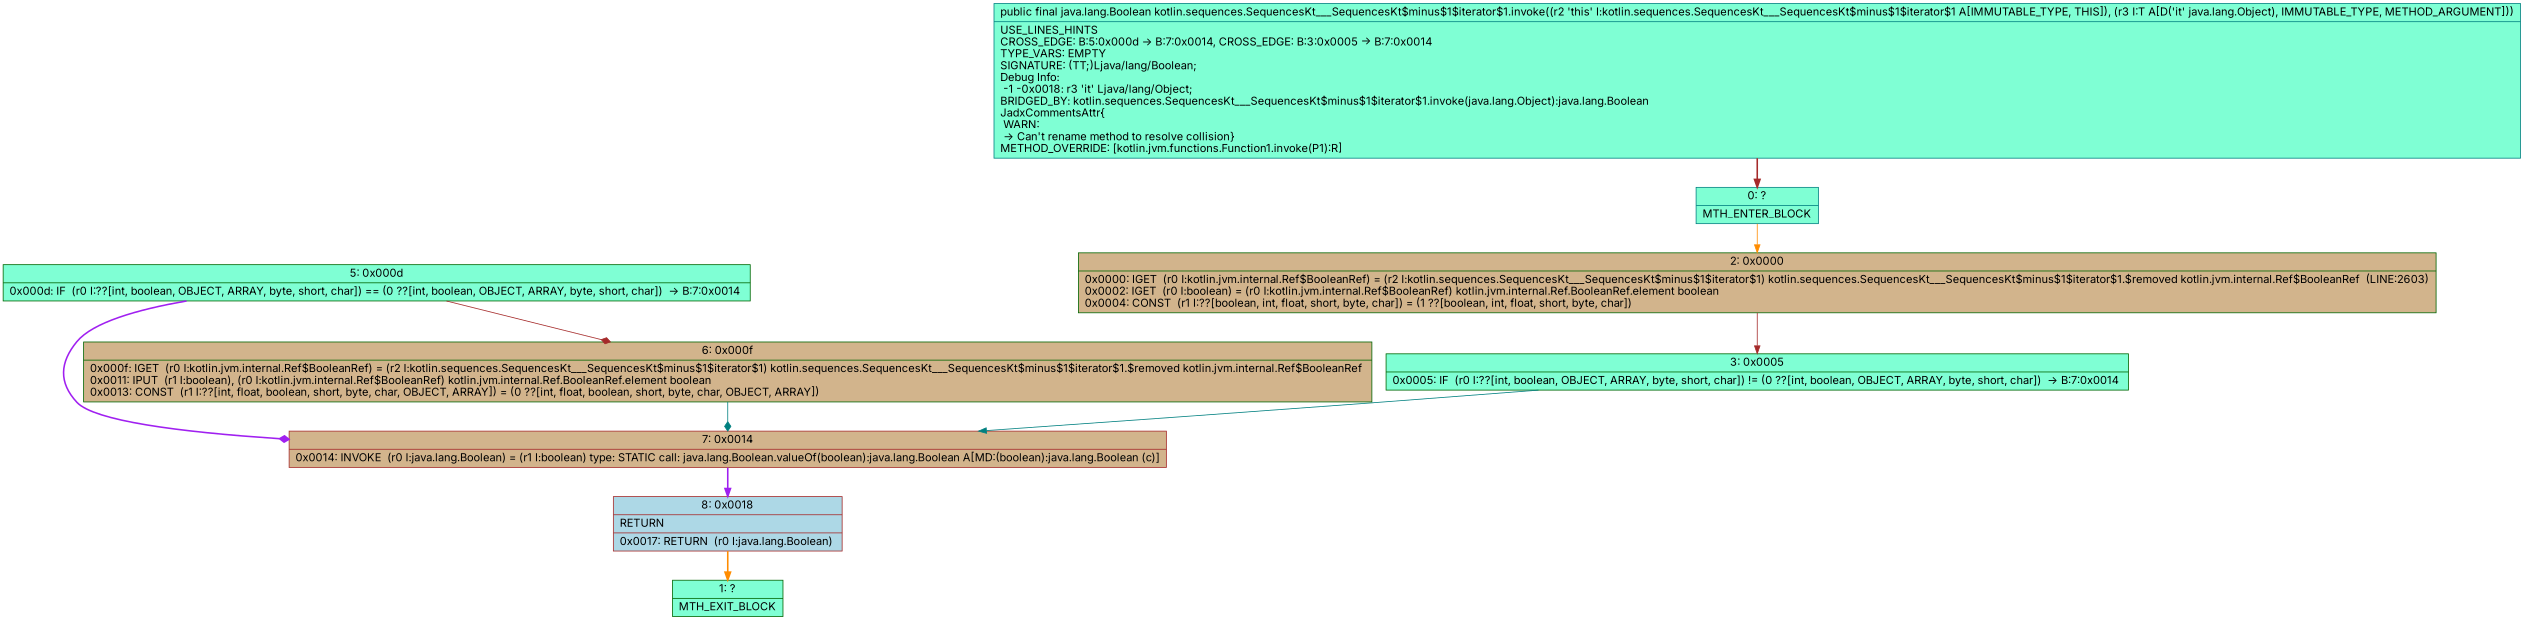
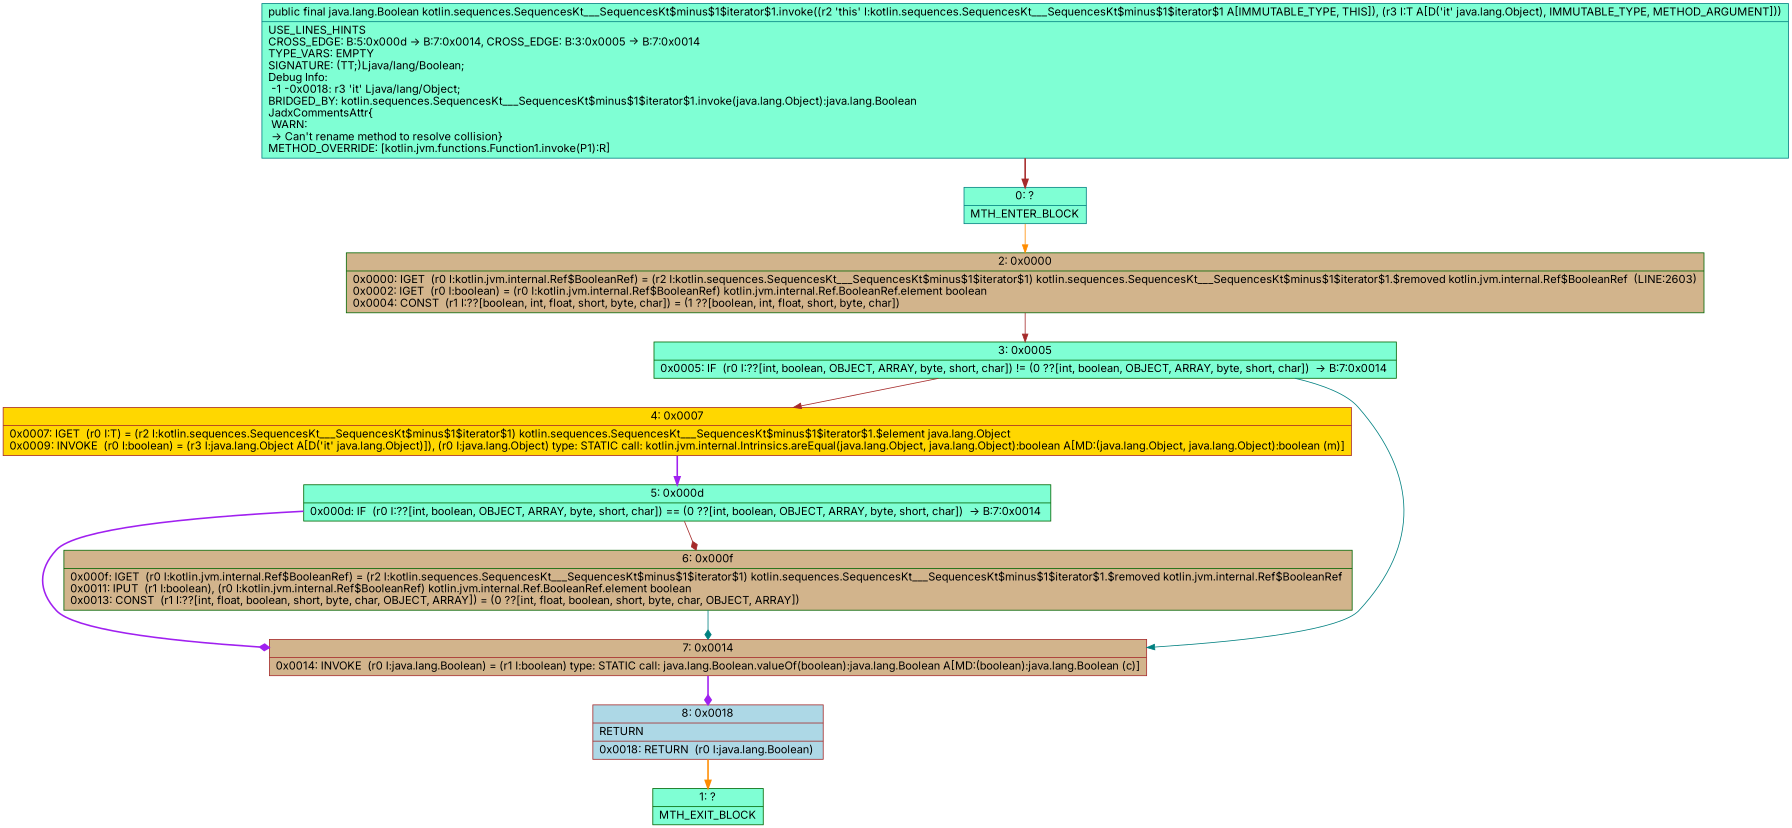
node "4: 0x0007": added
edge "7: 0x0014" -> "8: 0x0018": arrowhead normal -> diamond
node "8: 0x0018": text "0x0017: RETURN  (r0 I:java.lang.Boolean)" -> "0x0018: RETURN  (r0 I:java.lang.Boolean)"
